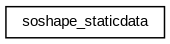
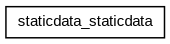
node "soshape_staticdata": label "soshape_staticdata" -> "staticdata_staticdata"
